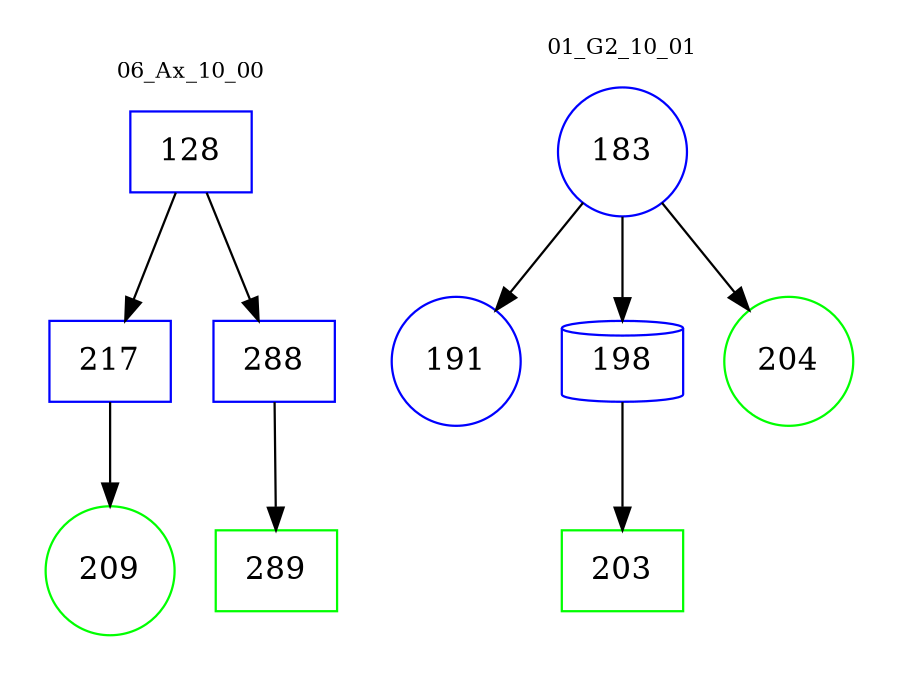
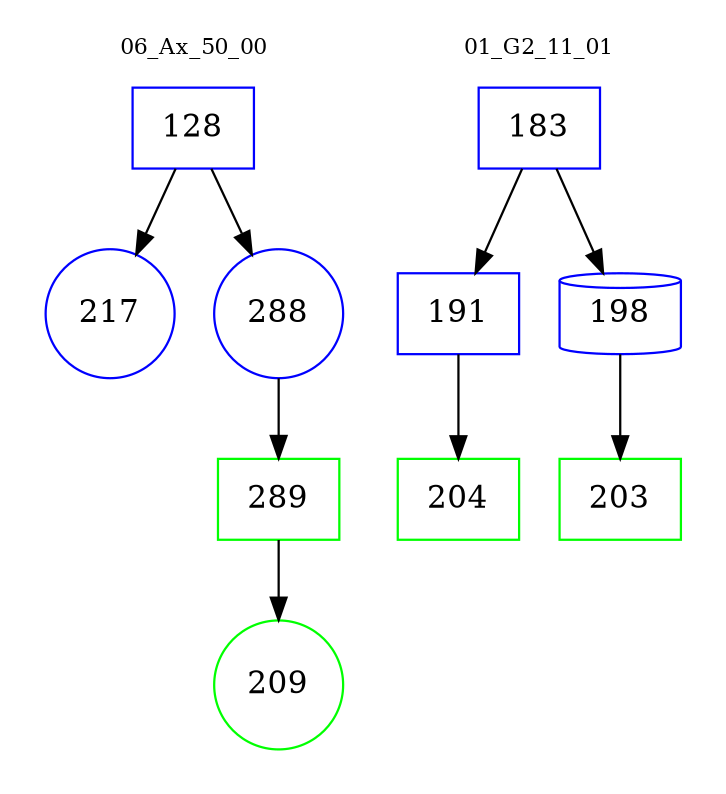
cluster "01_G2_10_01": label "01_G2_10_01" -> "01_G2_11_01"
cluster "06_Ax_10_00": label "06_Ax_10_00" -> "06_Ax_50_00"
node "183": shape circle -> box
edge "183" -> "204": now "191" -> "204"
node "217": shape box -> circle
node "288": shape box -> circle
node "191": shape circle -> box
node "204": shape circle -> box
edge "217" -> "209": now "289" -> "209"
